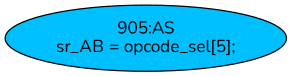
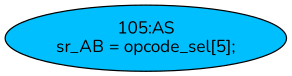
node "905:AS sr_AB = opcode_sel[5];": label "905:AS sr_AB = opcode_sel[5];" -> "105:AS sr_AB = opcode_sel[5];"
